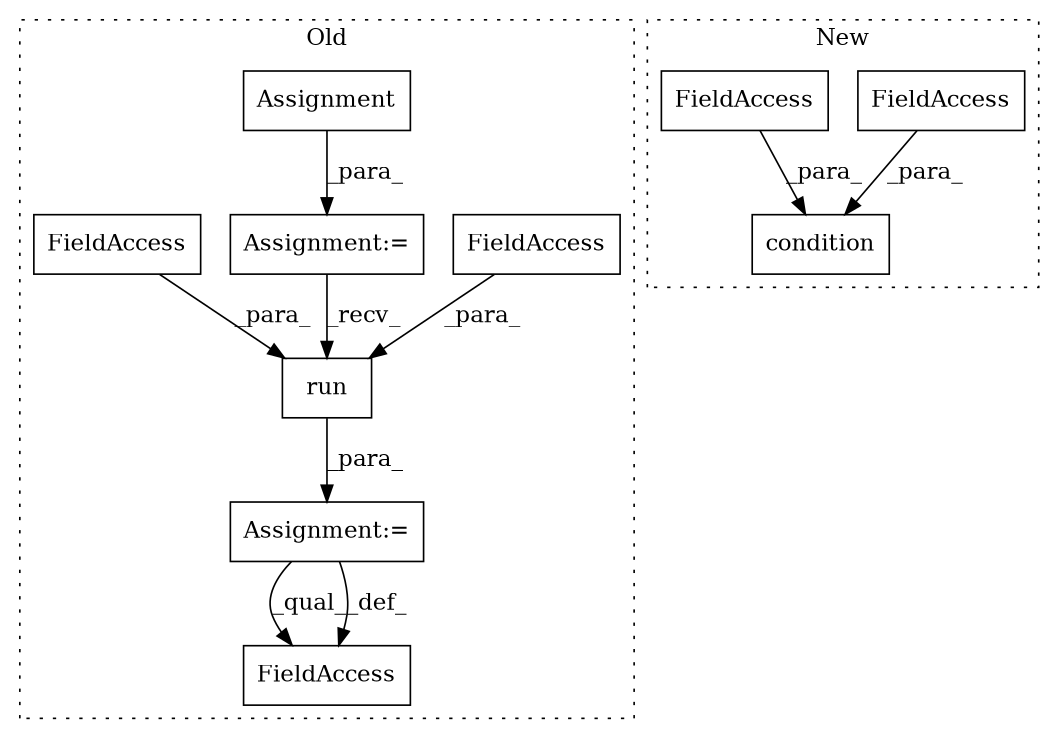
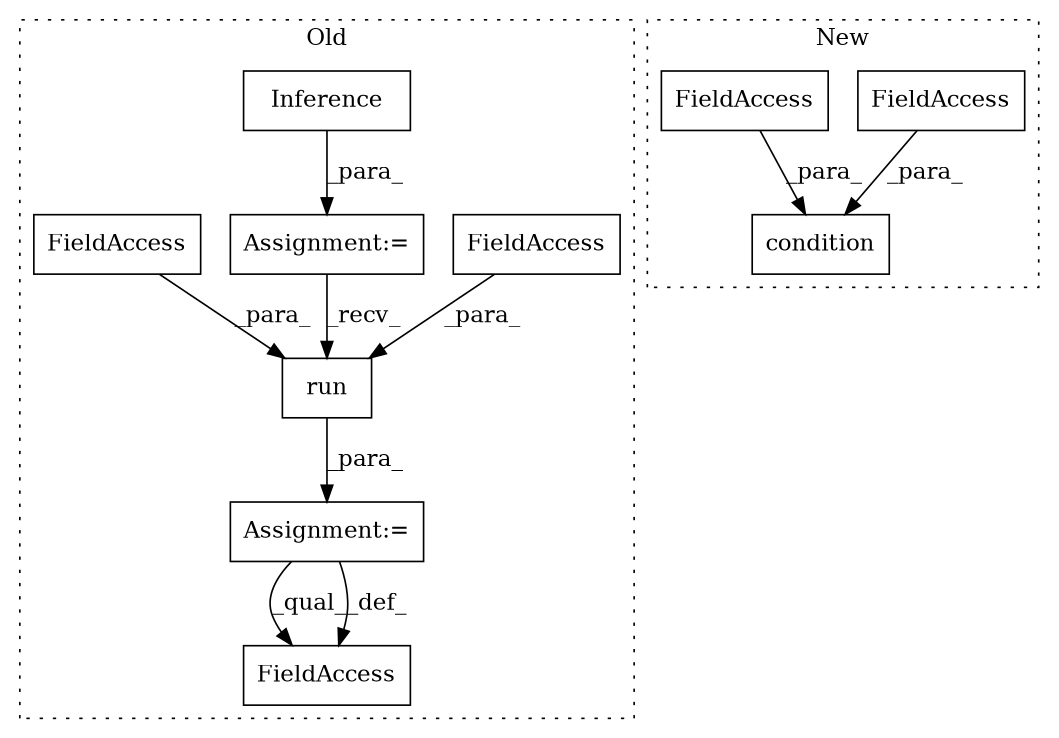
node "Assignment": label "Assignment" -> "Inference"
